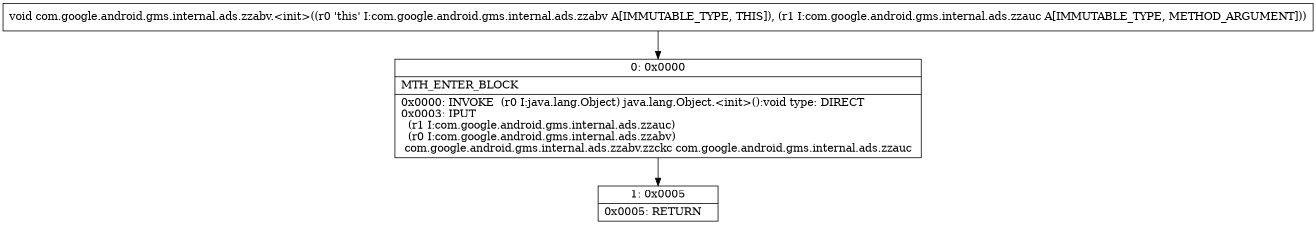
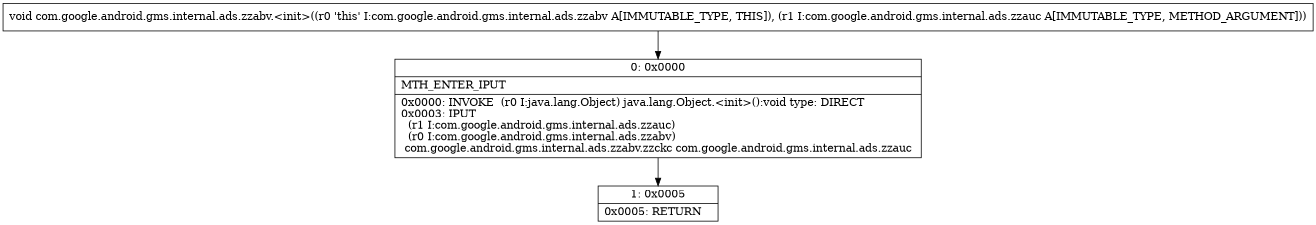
node "0: 0x0000": text "MTH_ENTER_BLOCK" -> "MTH_ENTER_IPUT"
